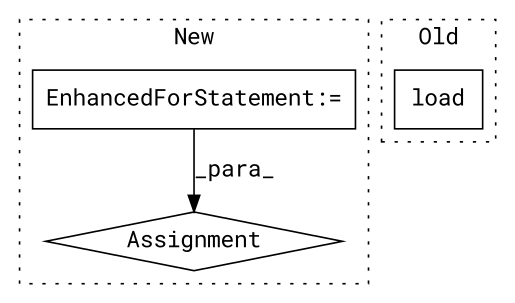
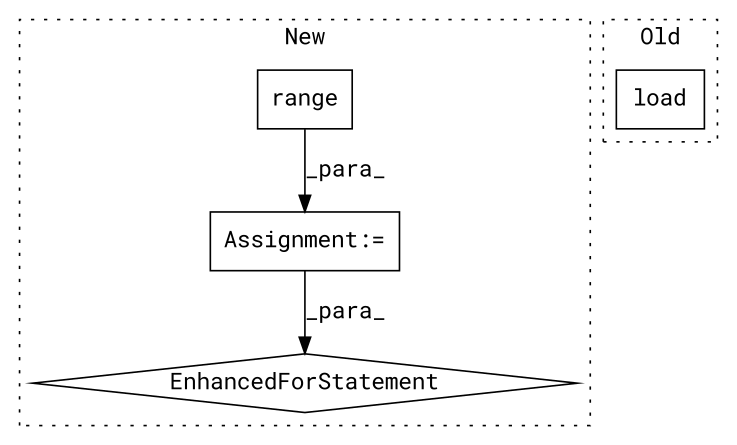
node "EnhancedForStatement:=": label "EnhancedForStatement:=" -> "Assignment:="
node "range": added
node "Assignment": label "Assignment" -> "EnhancedForStatement"
